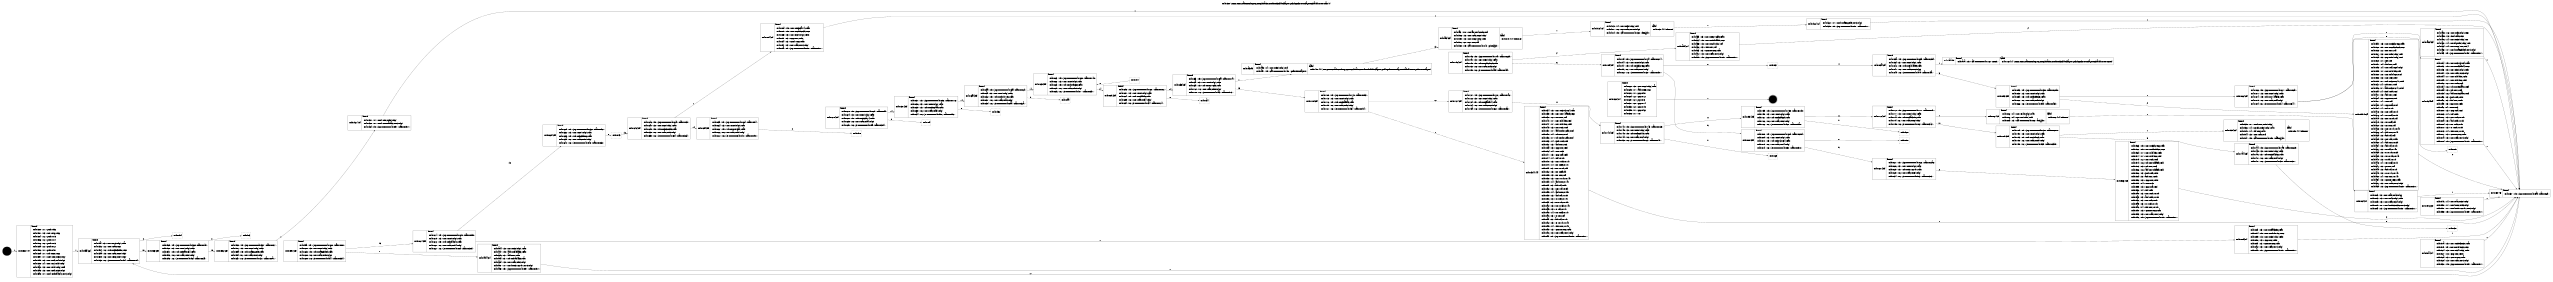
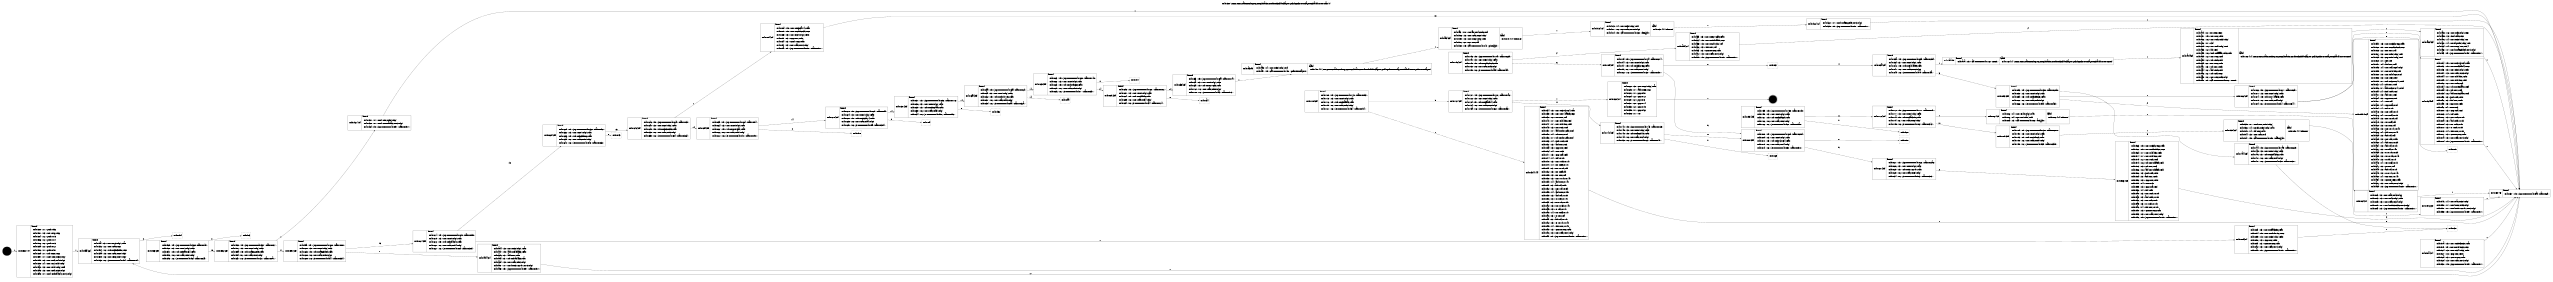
edge "0x4018e4 [27]" -> "0x401e97 [5]": label " 1" -> " 18"
edge "0x401af3 [9]" -> "0x401afc [23]": label " 13" -> " 1"
node "0x401a7f [52]": added
edge "0x401b77" -> "0x4016c3 [25]": reversed
edge "0x4016f5 [25]" -> "0x40170e [25]": removed, label "13"
edge "0x4016aa [25]" -> "0x4018aa": label " 0" -> " 14"
edge "0x401727 [25]" -> "0x401e22 [21]": added, label "1"
edge "0x40170e [25]" -> "0x401727 [25]": label " 12" -> " 9"
edge "0x401740 [25]" -> "0x401759 [25]": now "0x401740 [25]" -> "0x401808 [25]"
edge "0x40165f [25]" -> "0x401678 [25]": added, label "14"
edge "0x401e43" -> "0x401646 [25]": now "0x40162d [25]" -> "0x401646 [25]"
edge "0x40178b [25]" -> "0x4017a4 [25]": now "0x401853 [25]" -> "0x4017a4 [25]"
edge "0x4019bb [164]" -> "0x401e97 [5]": removed, label "2"
edge "0x401935 [23]" -> "0x40194c [23]": added, label "1"
edge "0x40188f [27]" -> "0x401e97 [5]": now "0x40188f [27]" -> "0x401cb0"
edge "0x4015af [26]" -> "0x4015c9 [25]": removed, label "18"
edge "0x4015e2 [25]" -> "0x4015fb [25]": added, label "17"
